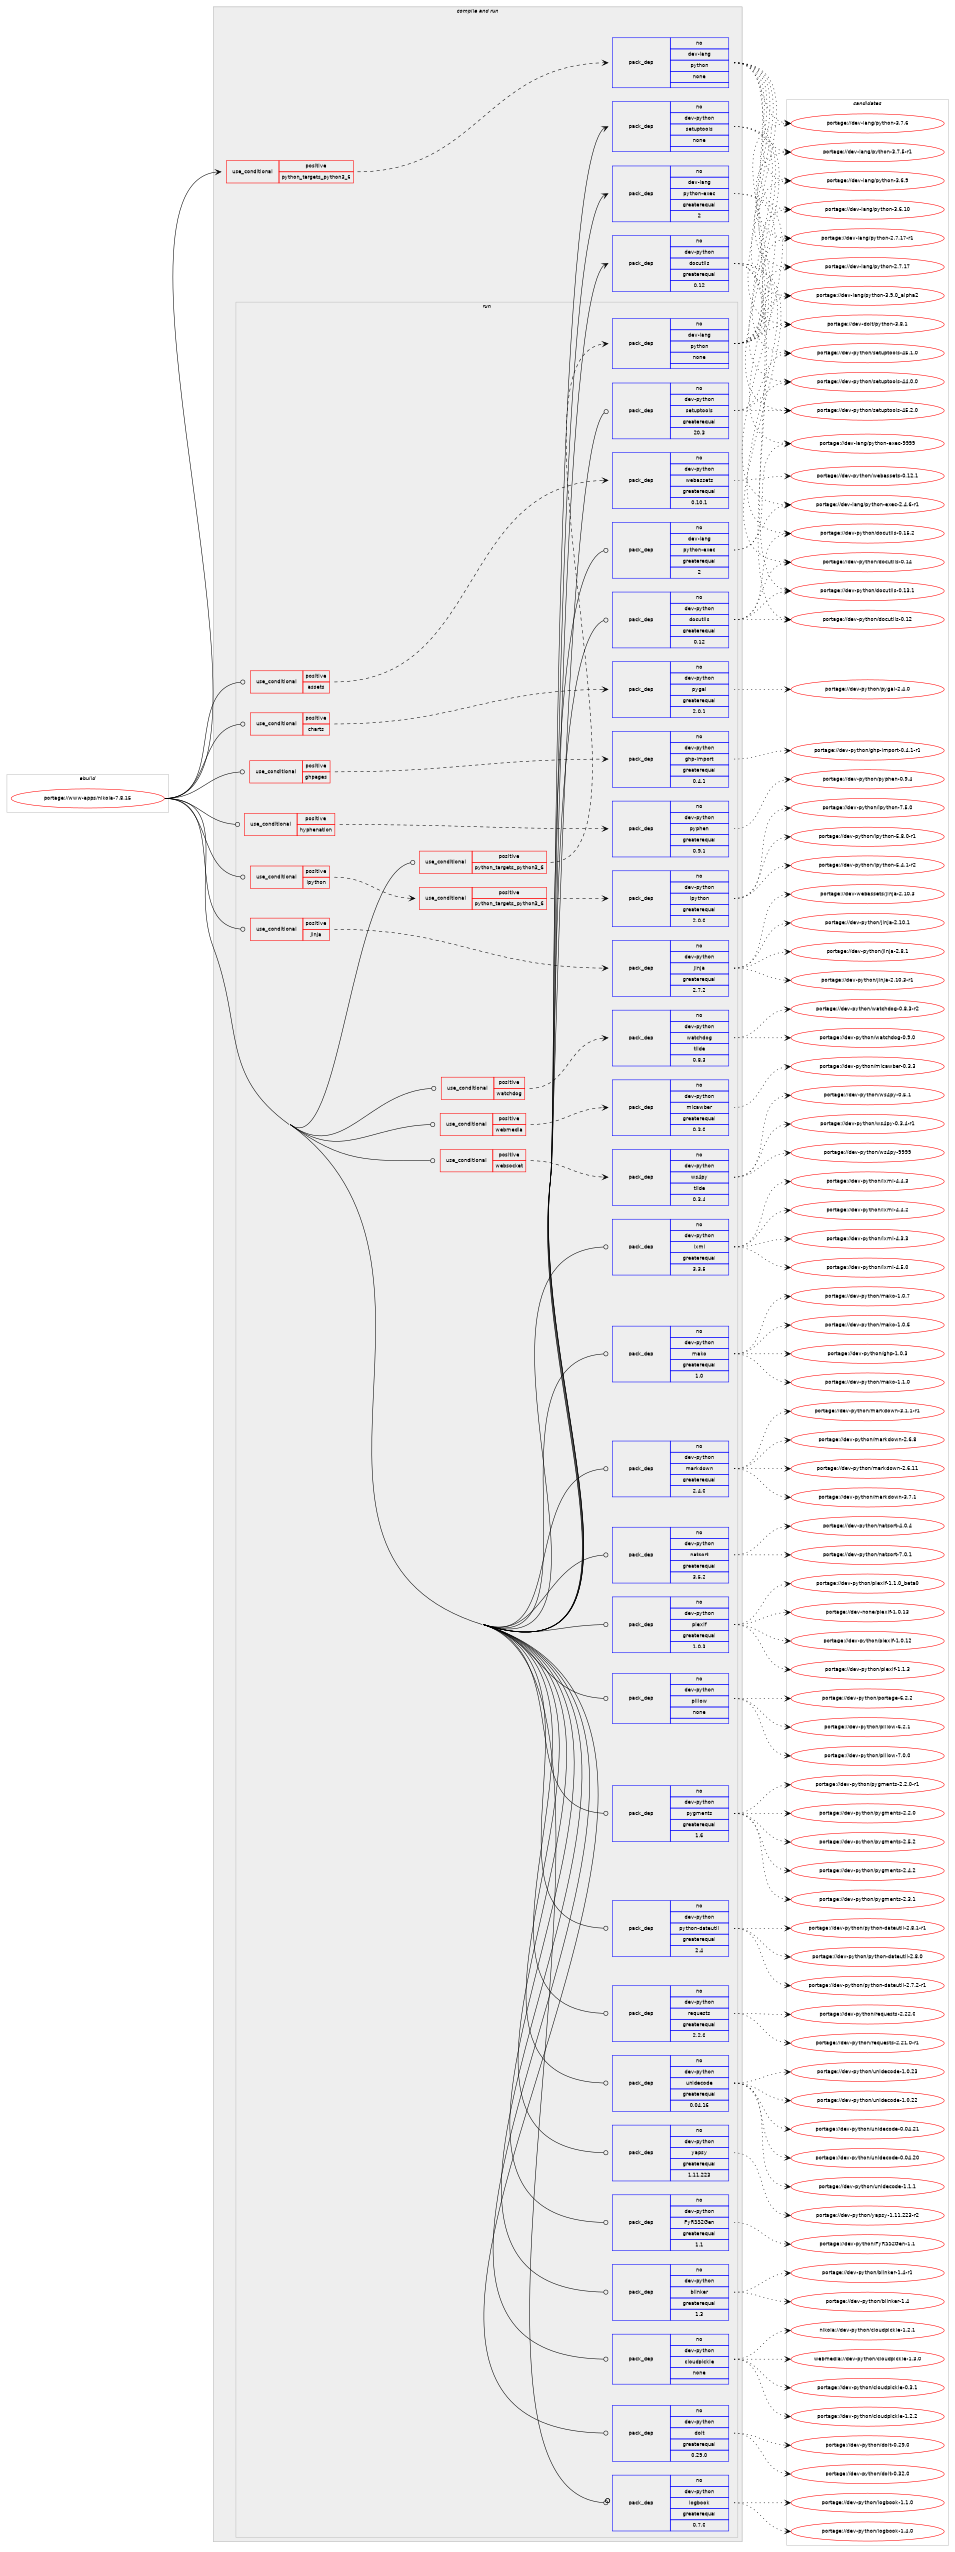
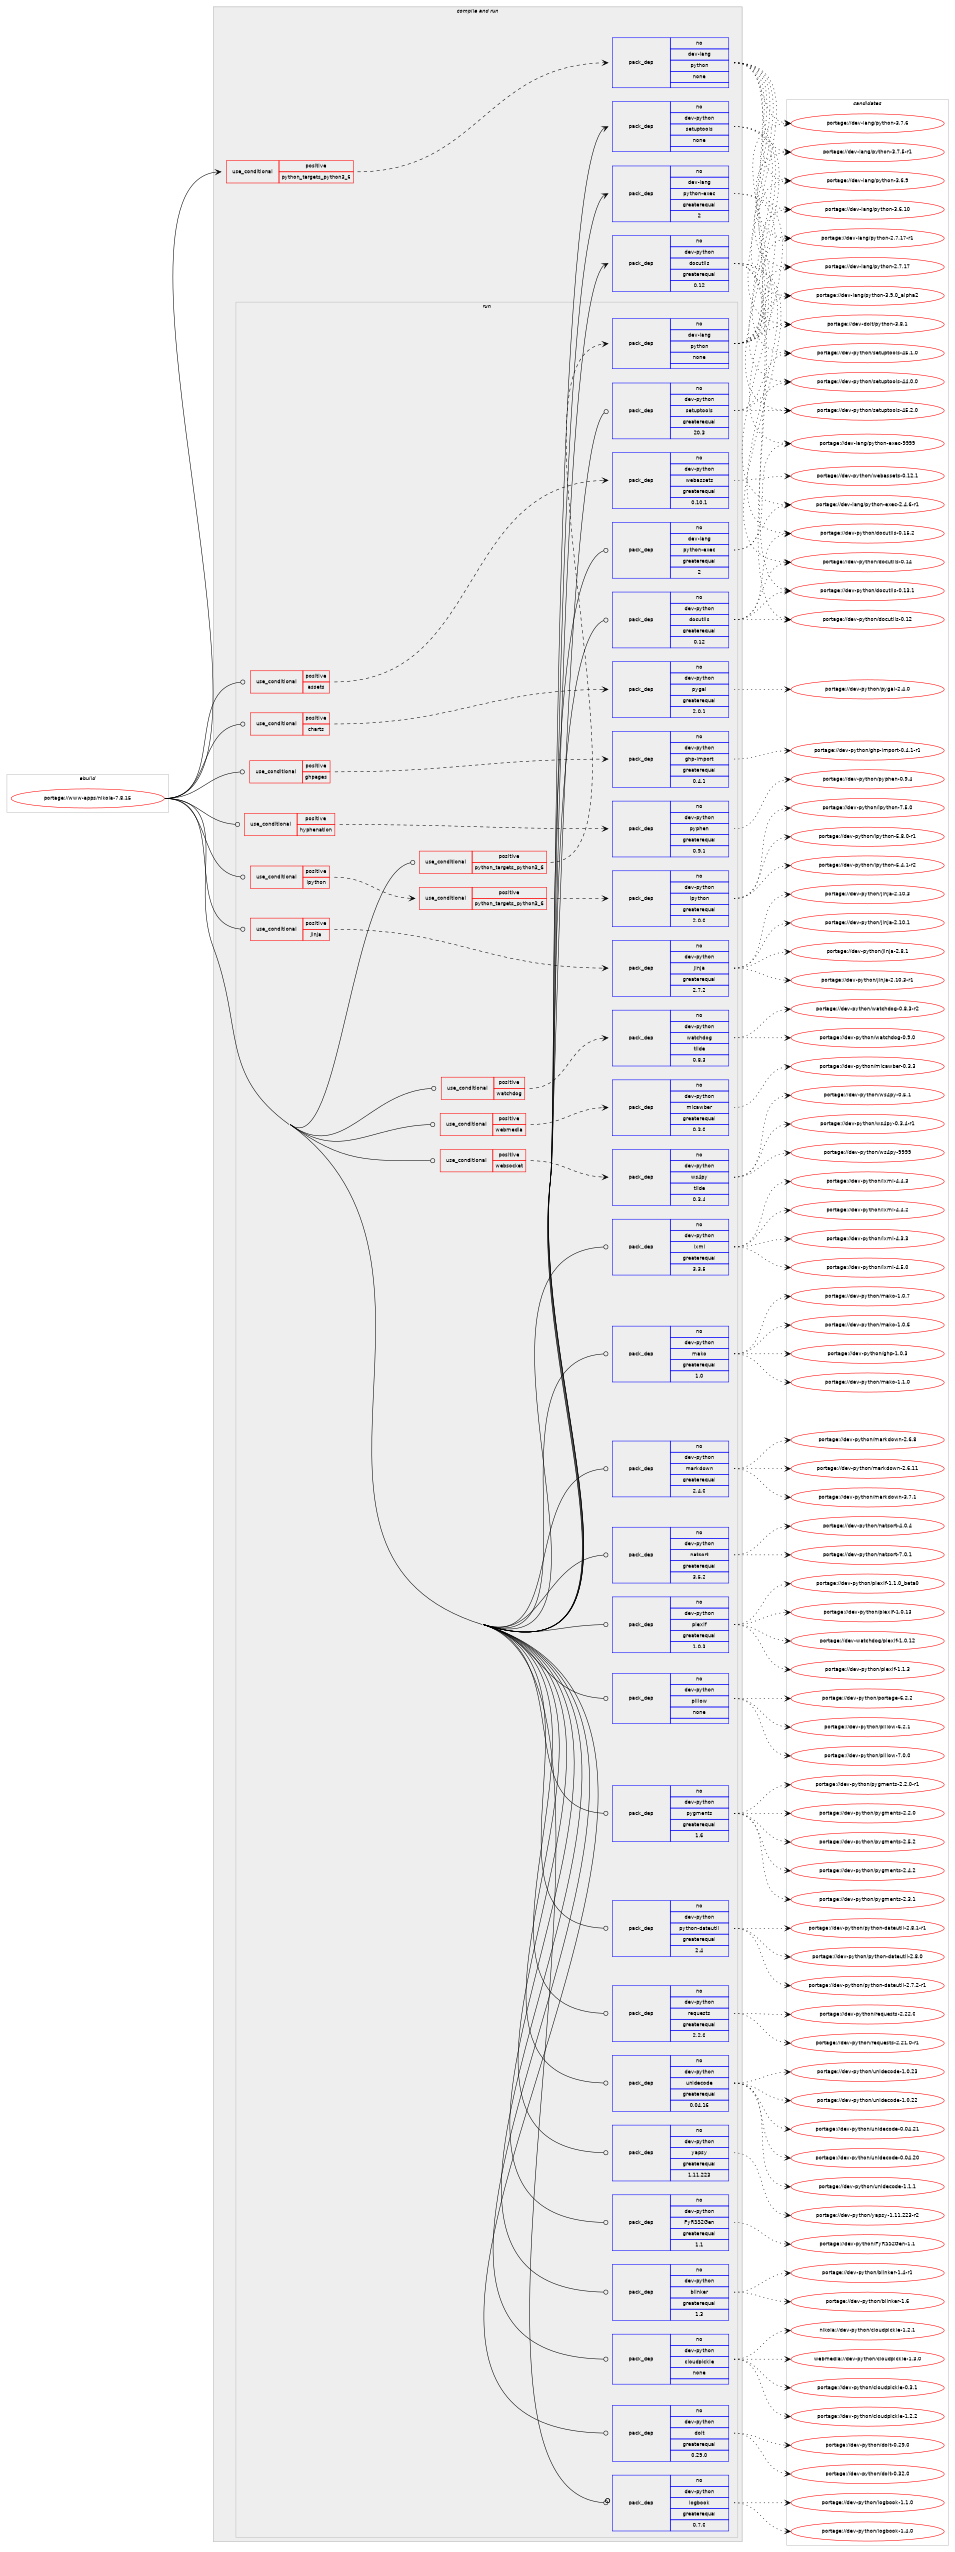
node "portage://dev-webassets/jinja-2.10.3": label "portage://dev-webassets/jinja-2.10.3" -> "portage://dev-python/jinja-2.10.3"
node "portage://dev-python/markdown-3.1.1-r1": removed
node "portage://dev-none/piexif-1.0.13": label "portage://dev-none/piexif-1.0.13" -> "portage://dev-python/piexif-1.0.13"
node "portage://dev-python/piexif-1.0.12": label "portage://dev-python/piexif-1.0.12" -> "portage://dev-watchdog/piexif-1.0.12"
node "portage://dev-python/blinker-1.4": label "portage://dev-python/blinker-1.4" -> "portage://dev-python/blinker-1.6"
